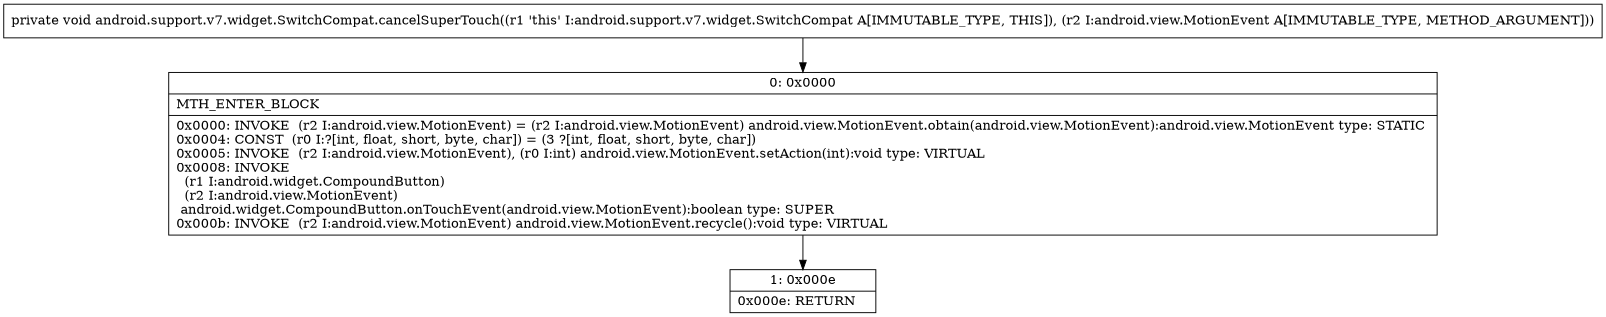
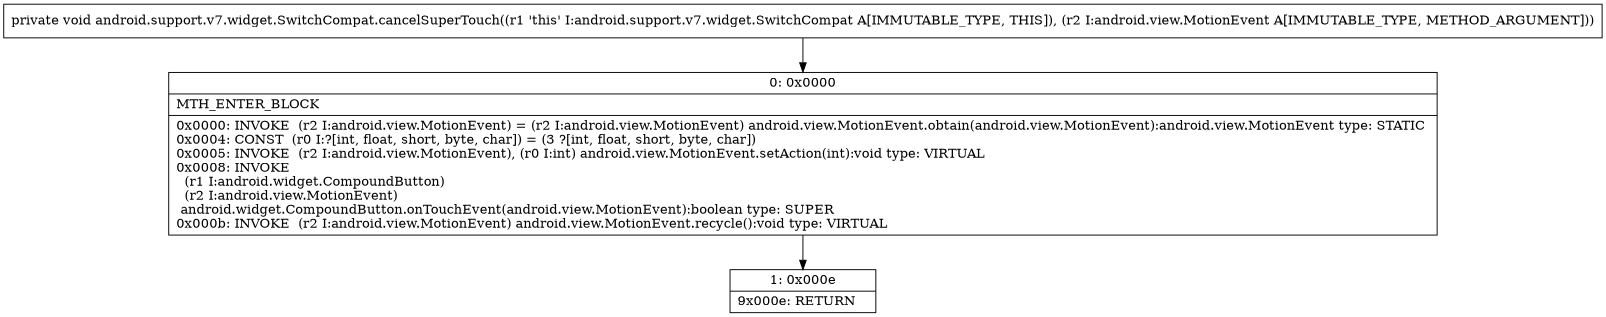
node "1: 0x000e": text "0x000e: RETURN" -> "9x000e: RETURN"
